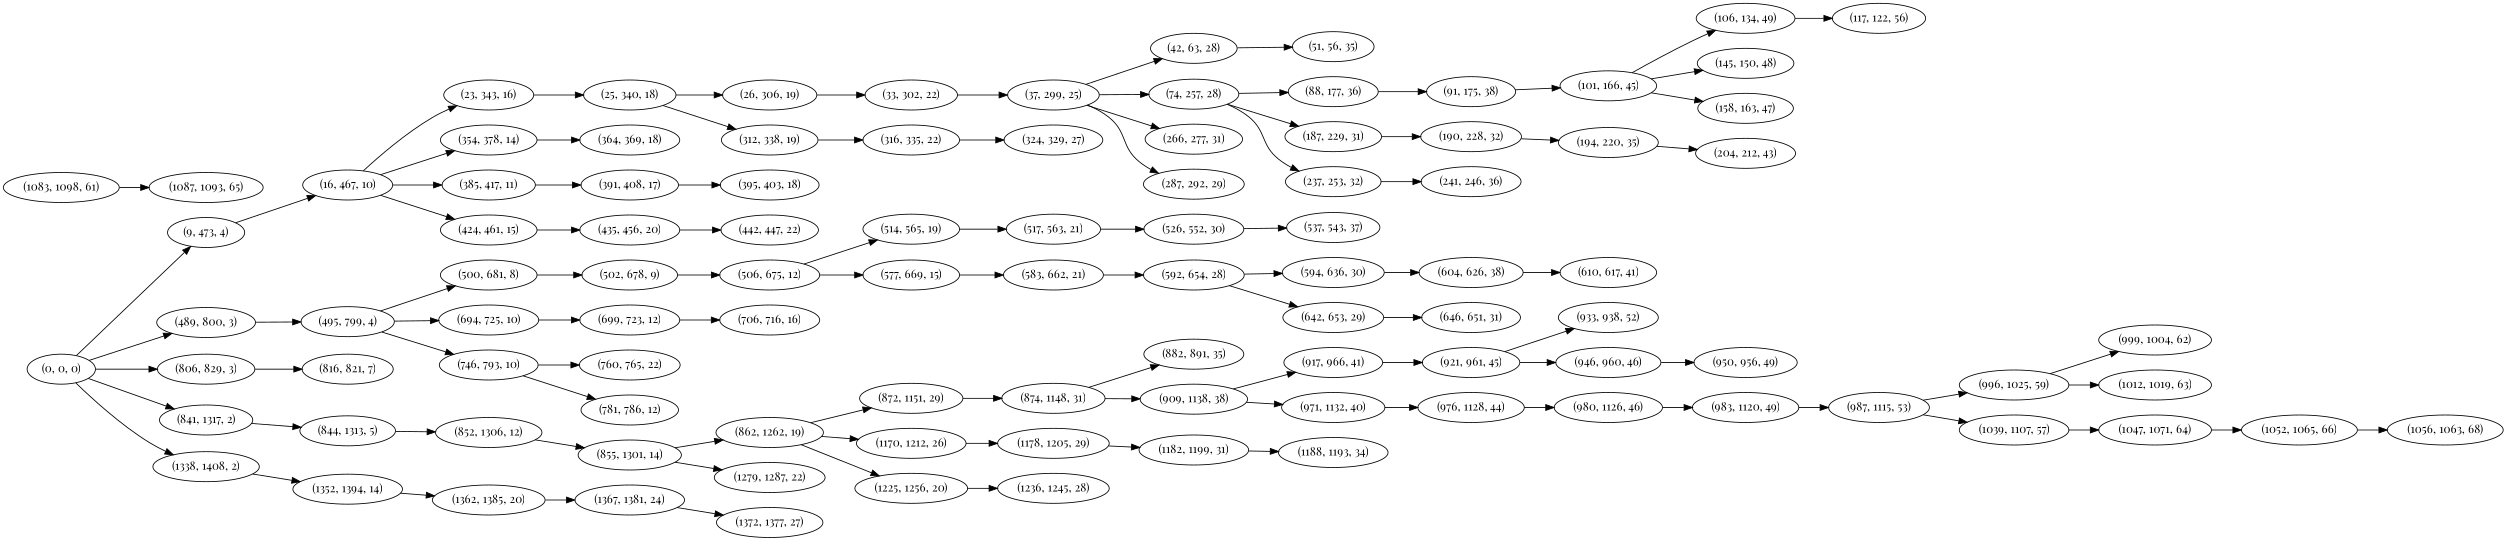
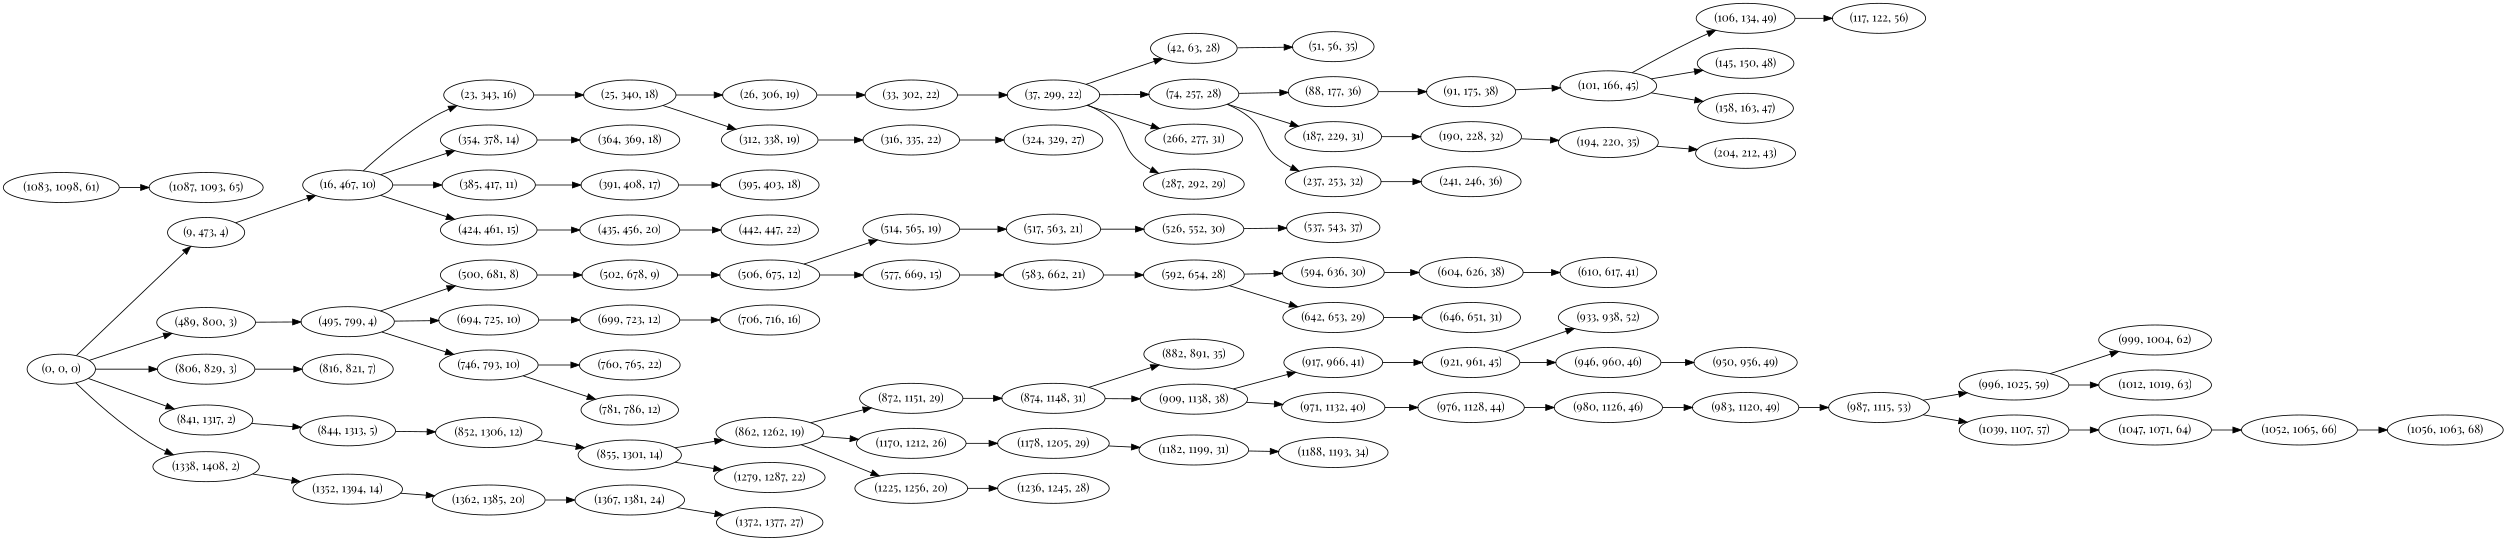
node "(37, 299, 25)": label "(37, 299, 25)" -> "(37, 299, 22)"
